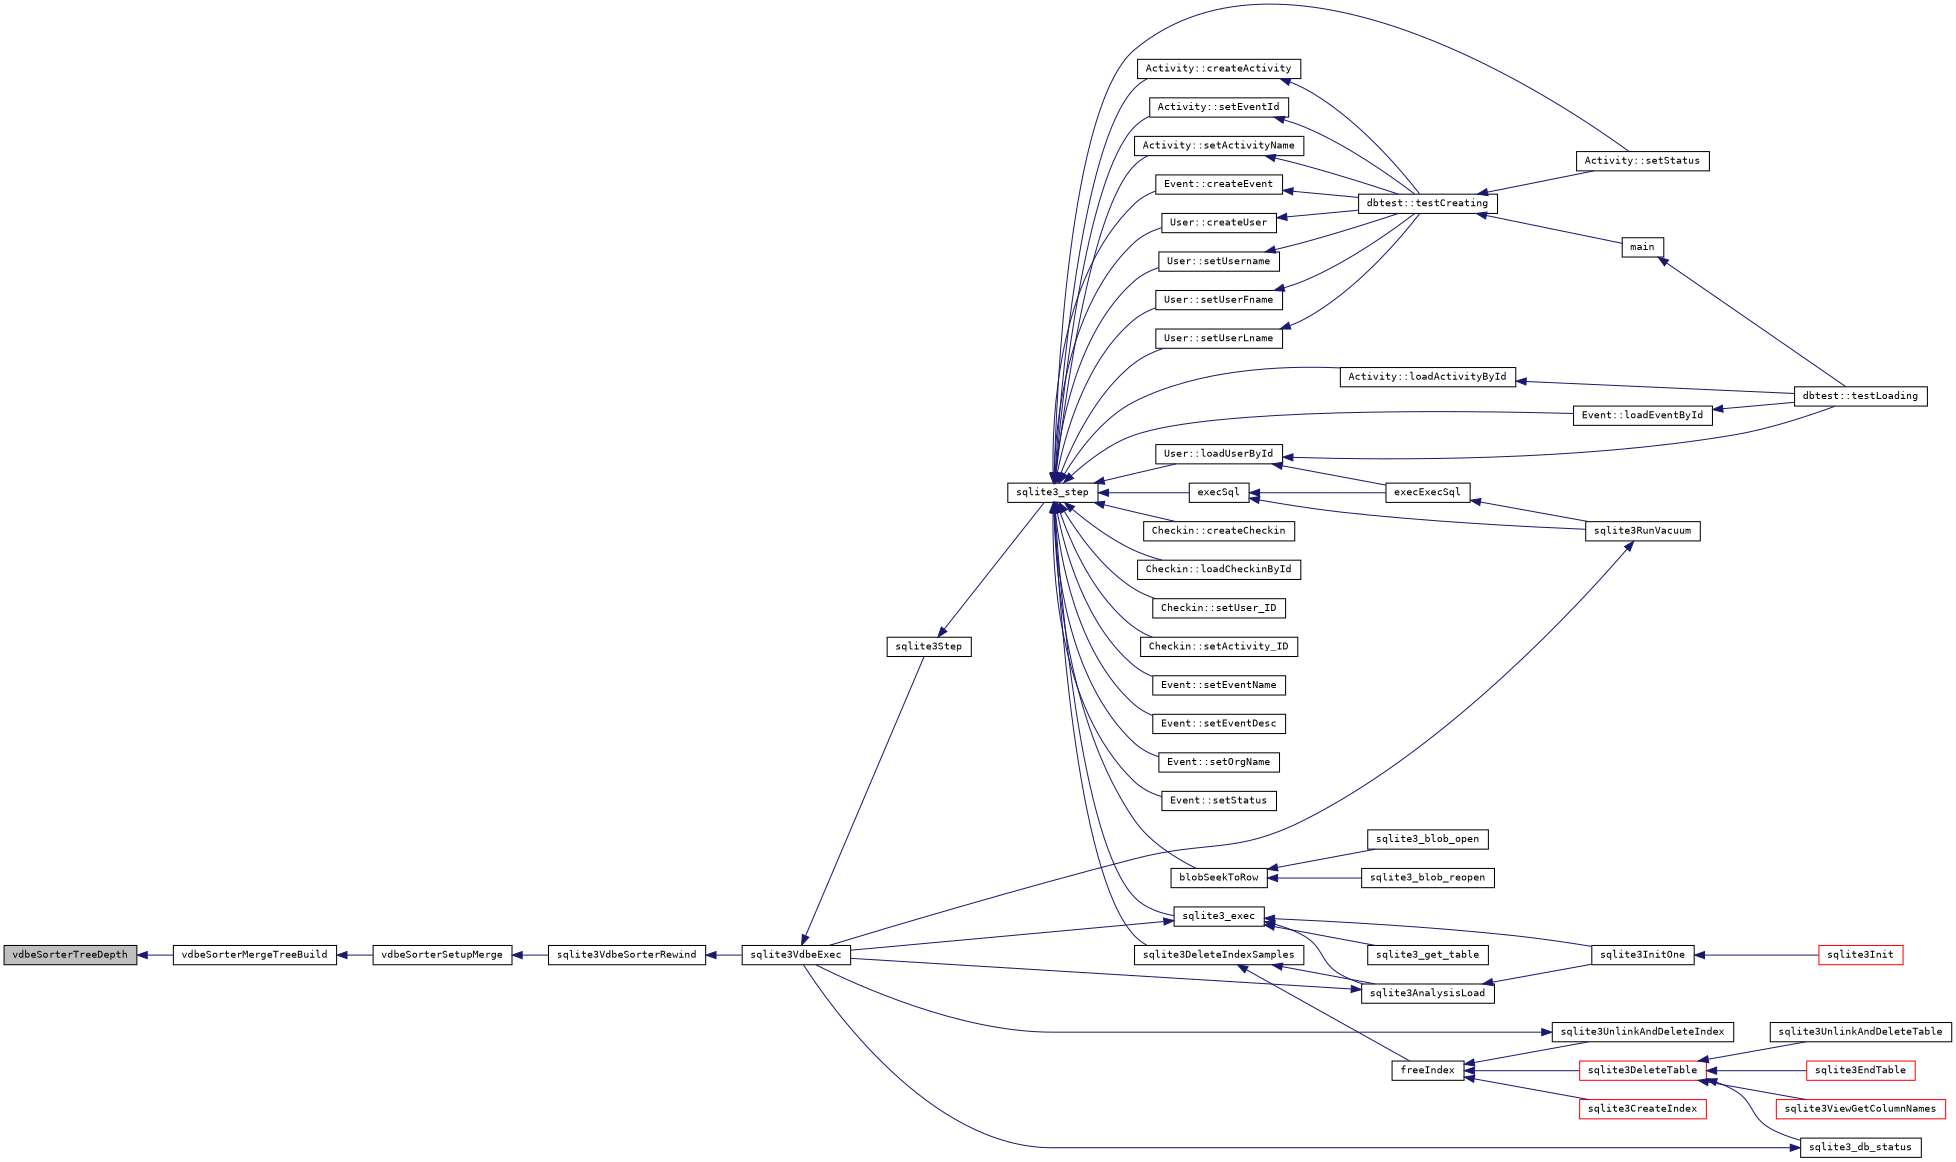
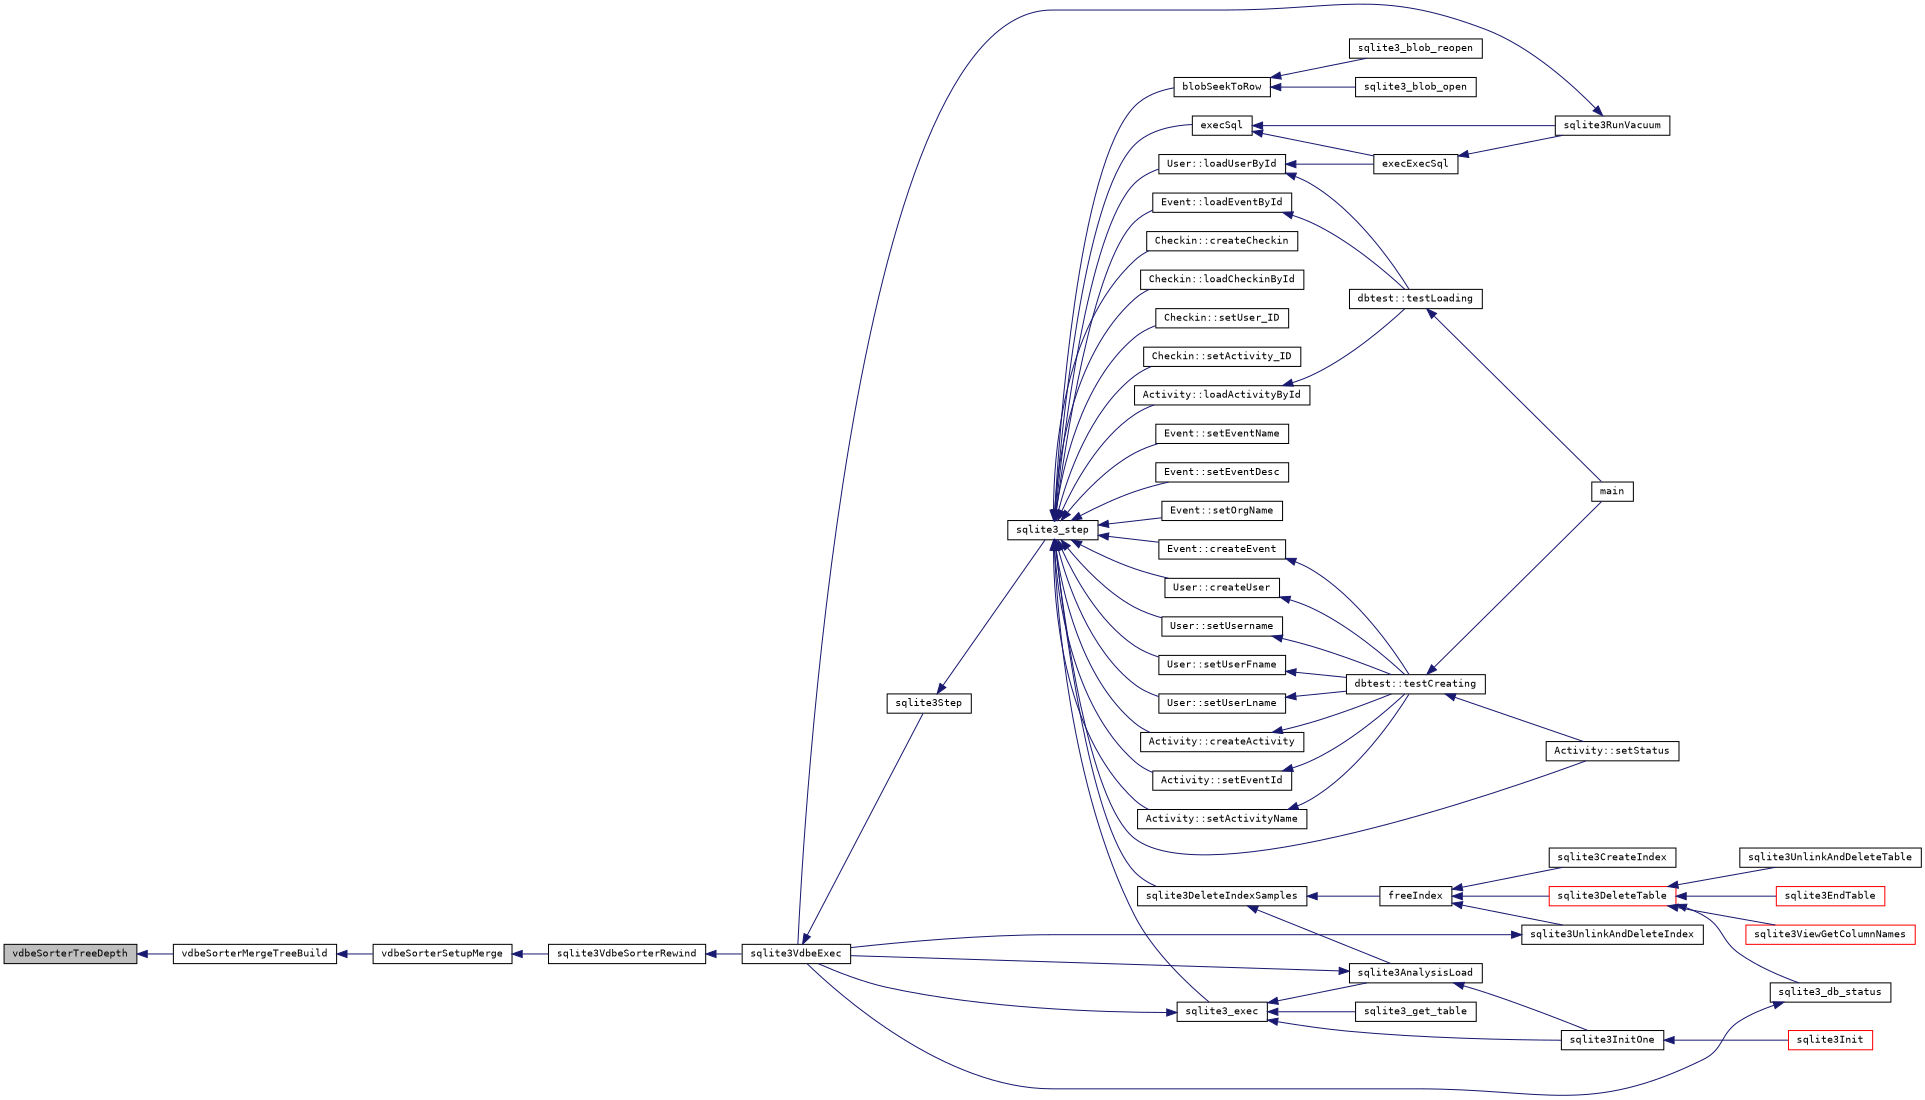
edge "dbtest::testLoading" -> "main": reversed
node "Event::setStatus": removed
node "sqlite3CreateIndex": color red -> black
